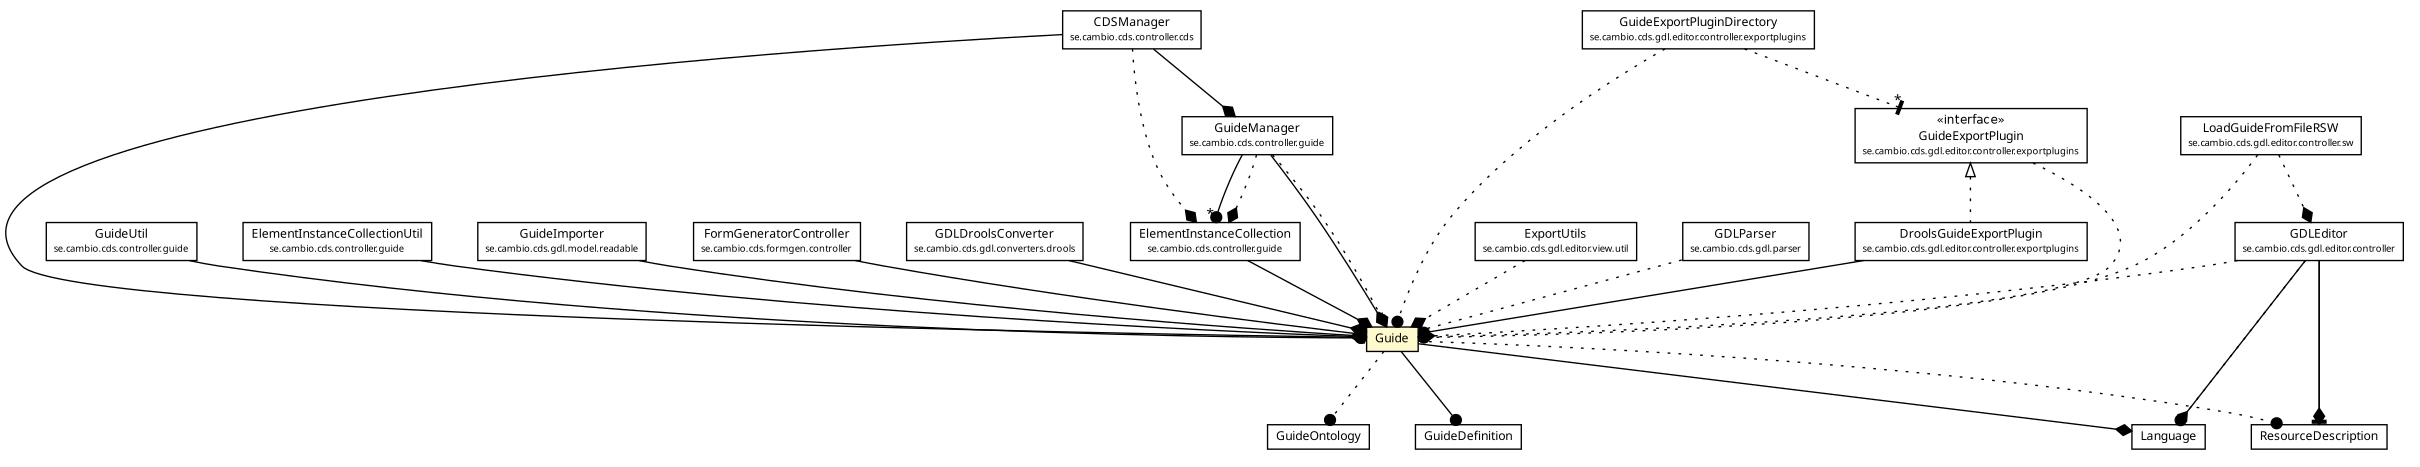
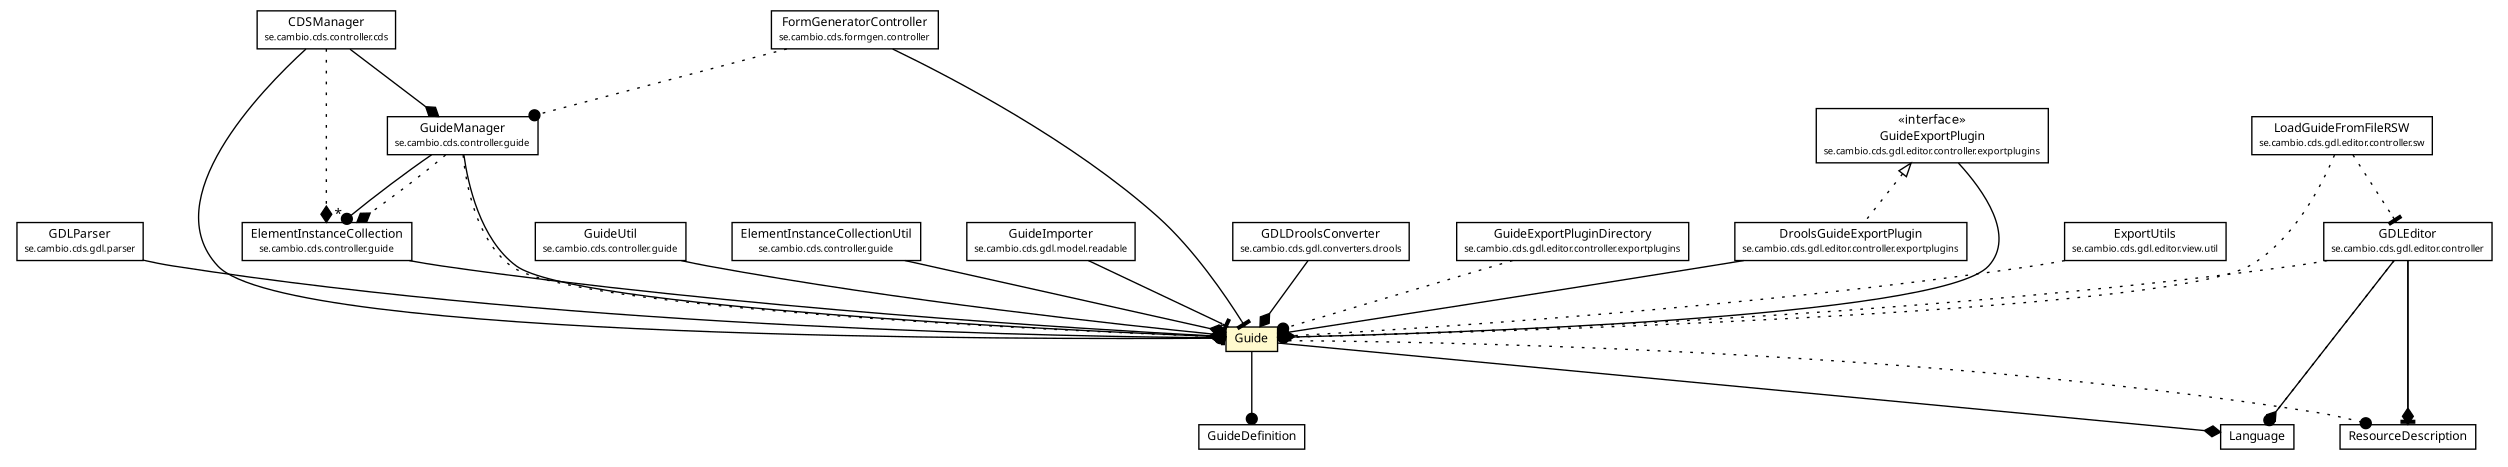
edge "GuideExportPluginDirectory" -> "GuideExportPlugin": removed
edge "FormGeneratorController" -> "GuideManager": added
edge "LoadGuideFromFileRSW" -> "GDLEditor": arrowhead diamond -> tee
edge "GDLParser" -> "Guide": style dotted -> solid
edge "GuideExportPlugin" -> "Guide": style dotted -> solid
node "GuideOntology": removed
